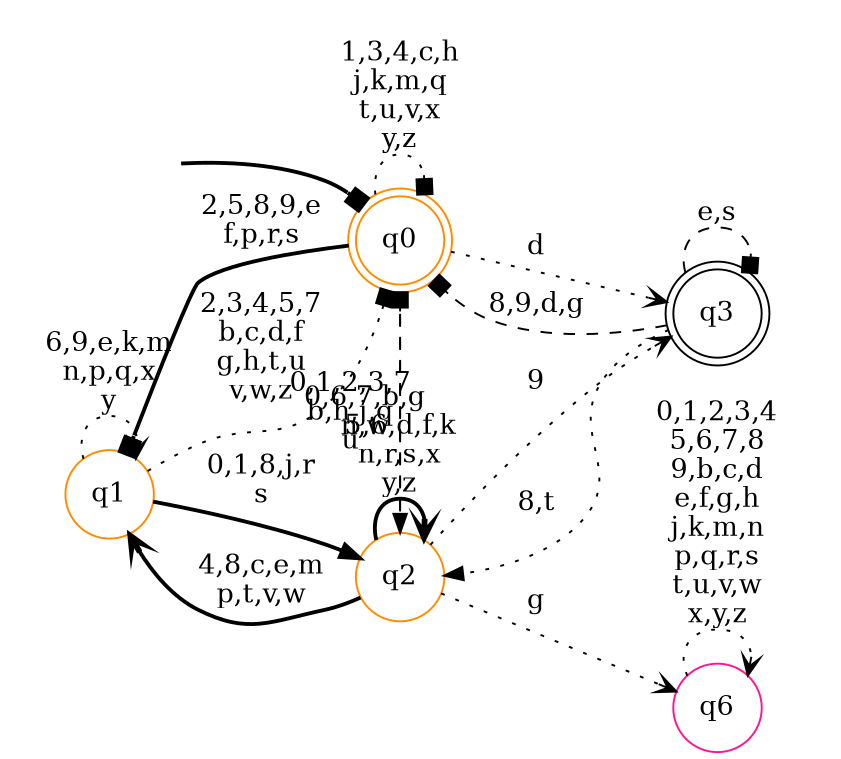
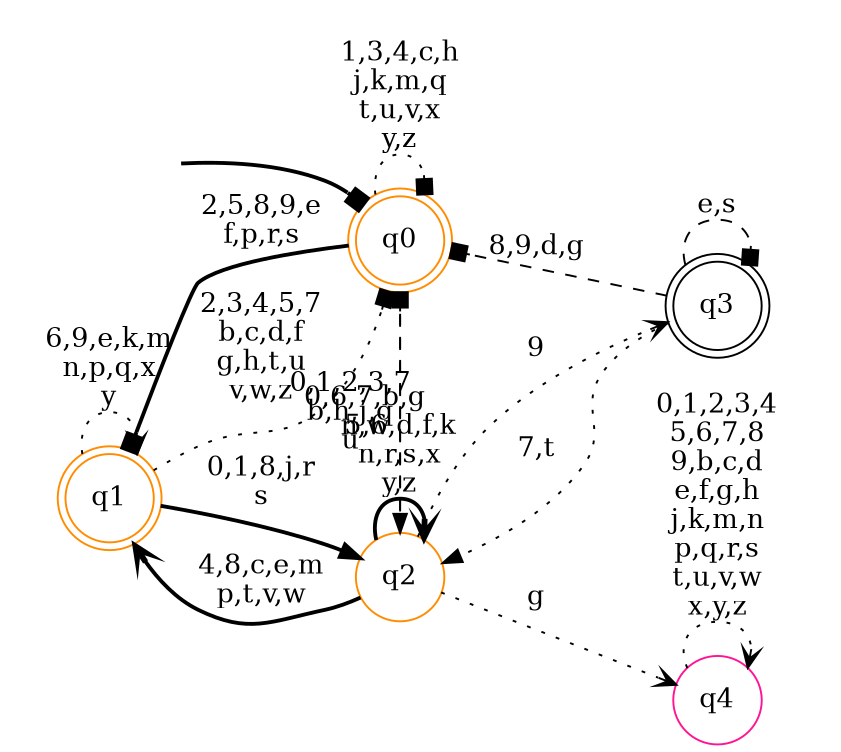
edge "q0" -> "q3": removed, label "d"
node "q1": shape circle -> doublecircle
edge "q3" -> "q2": label "8,t" -> "7,t"
node "q6": label "q6" -> "q4"
